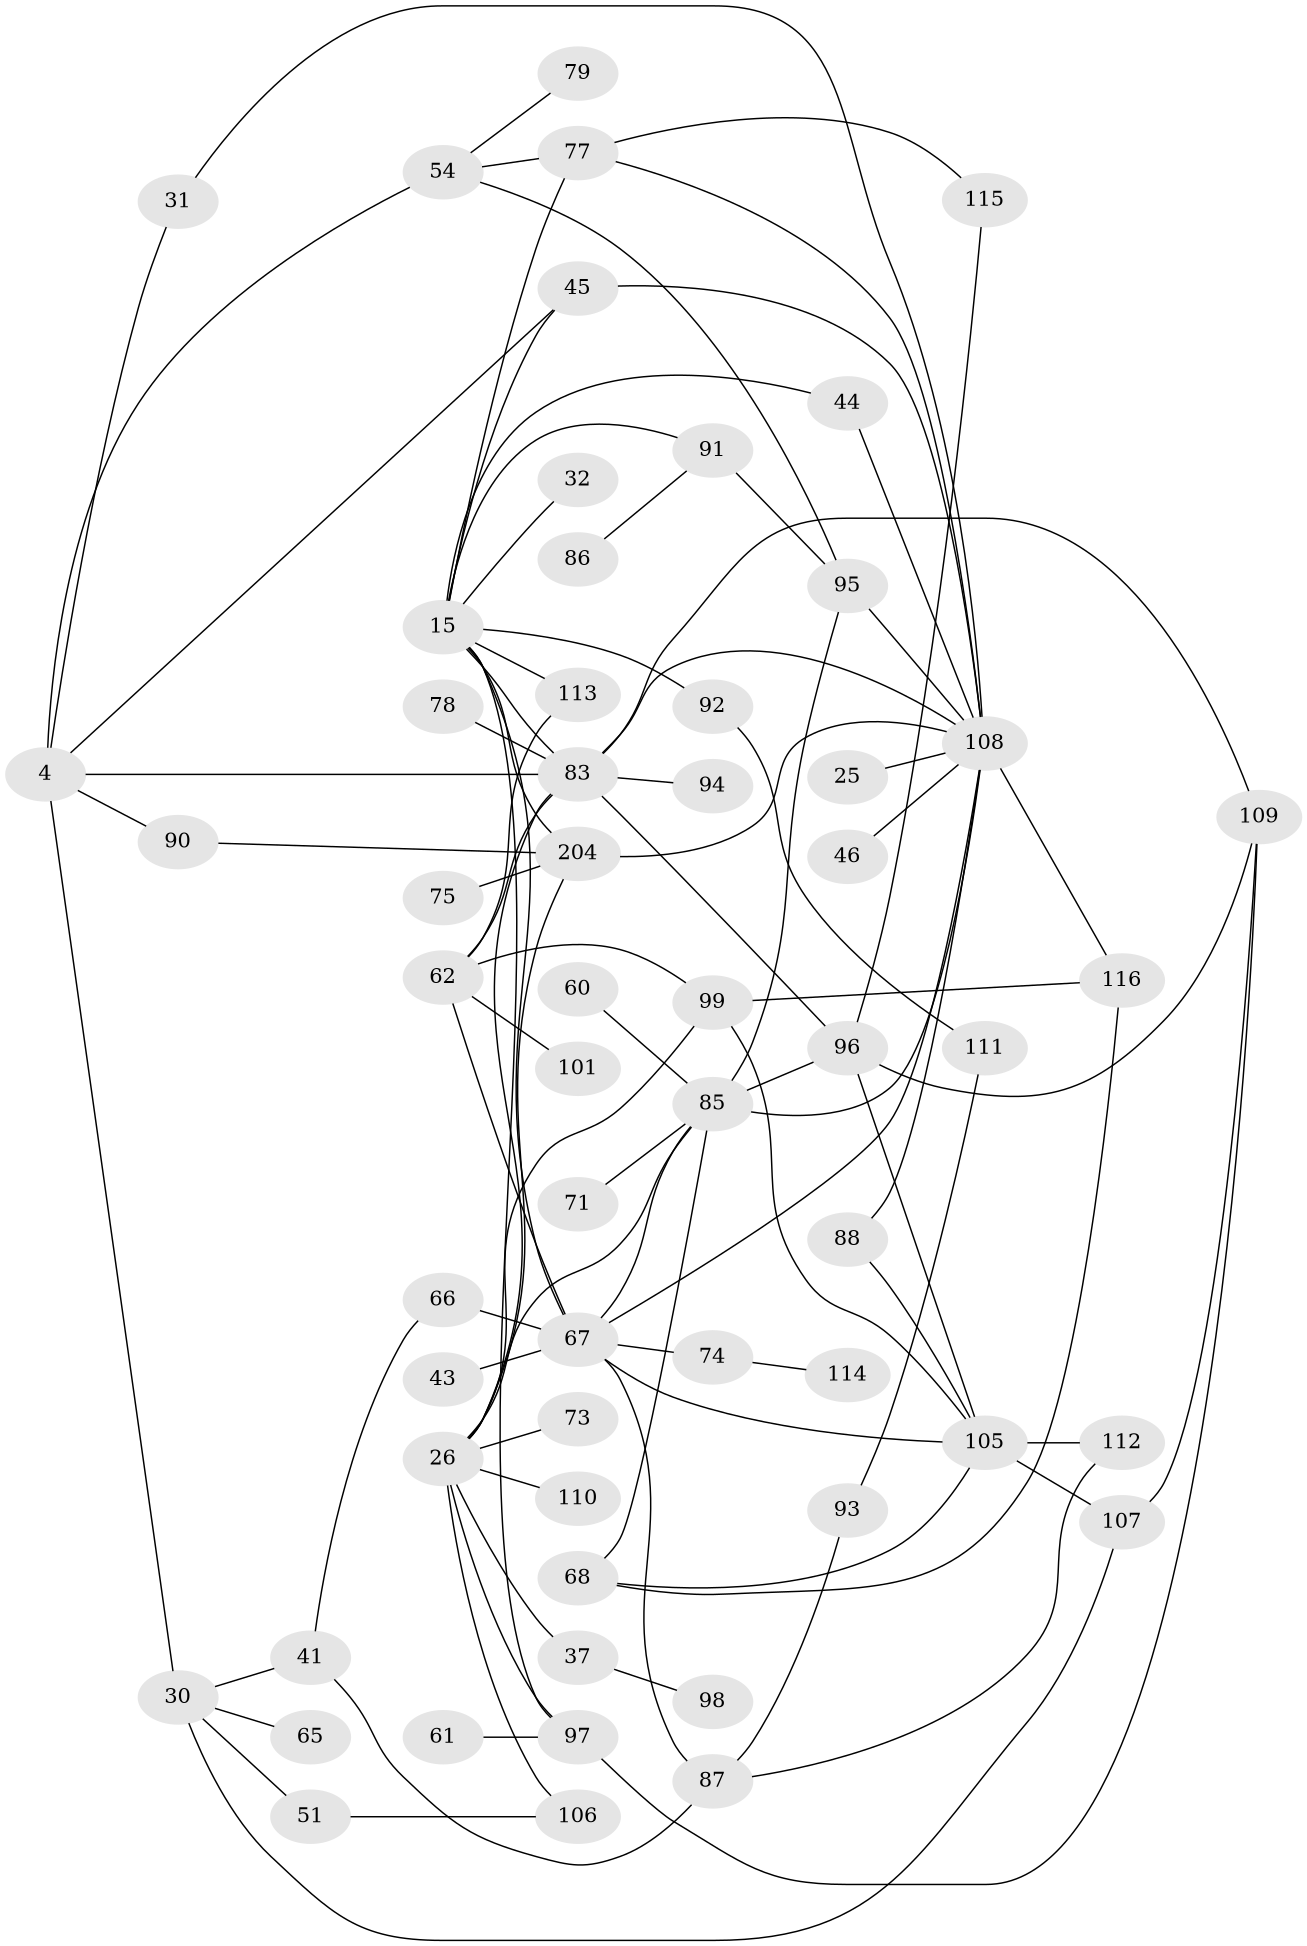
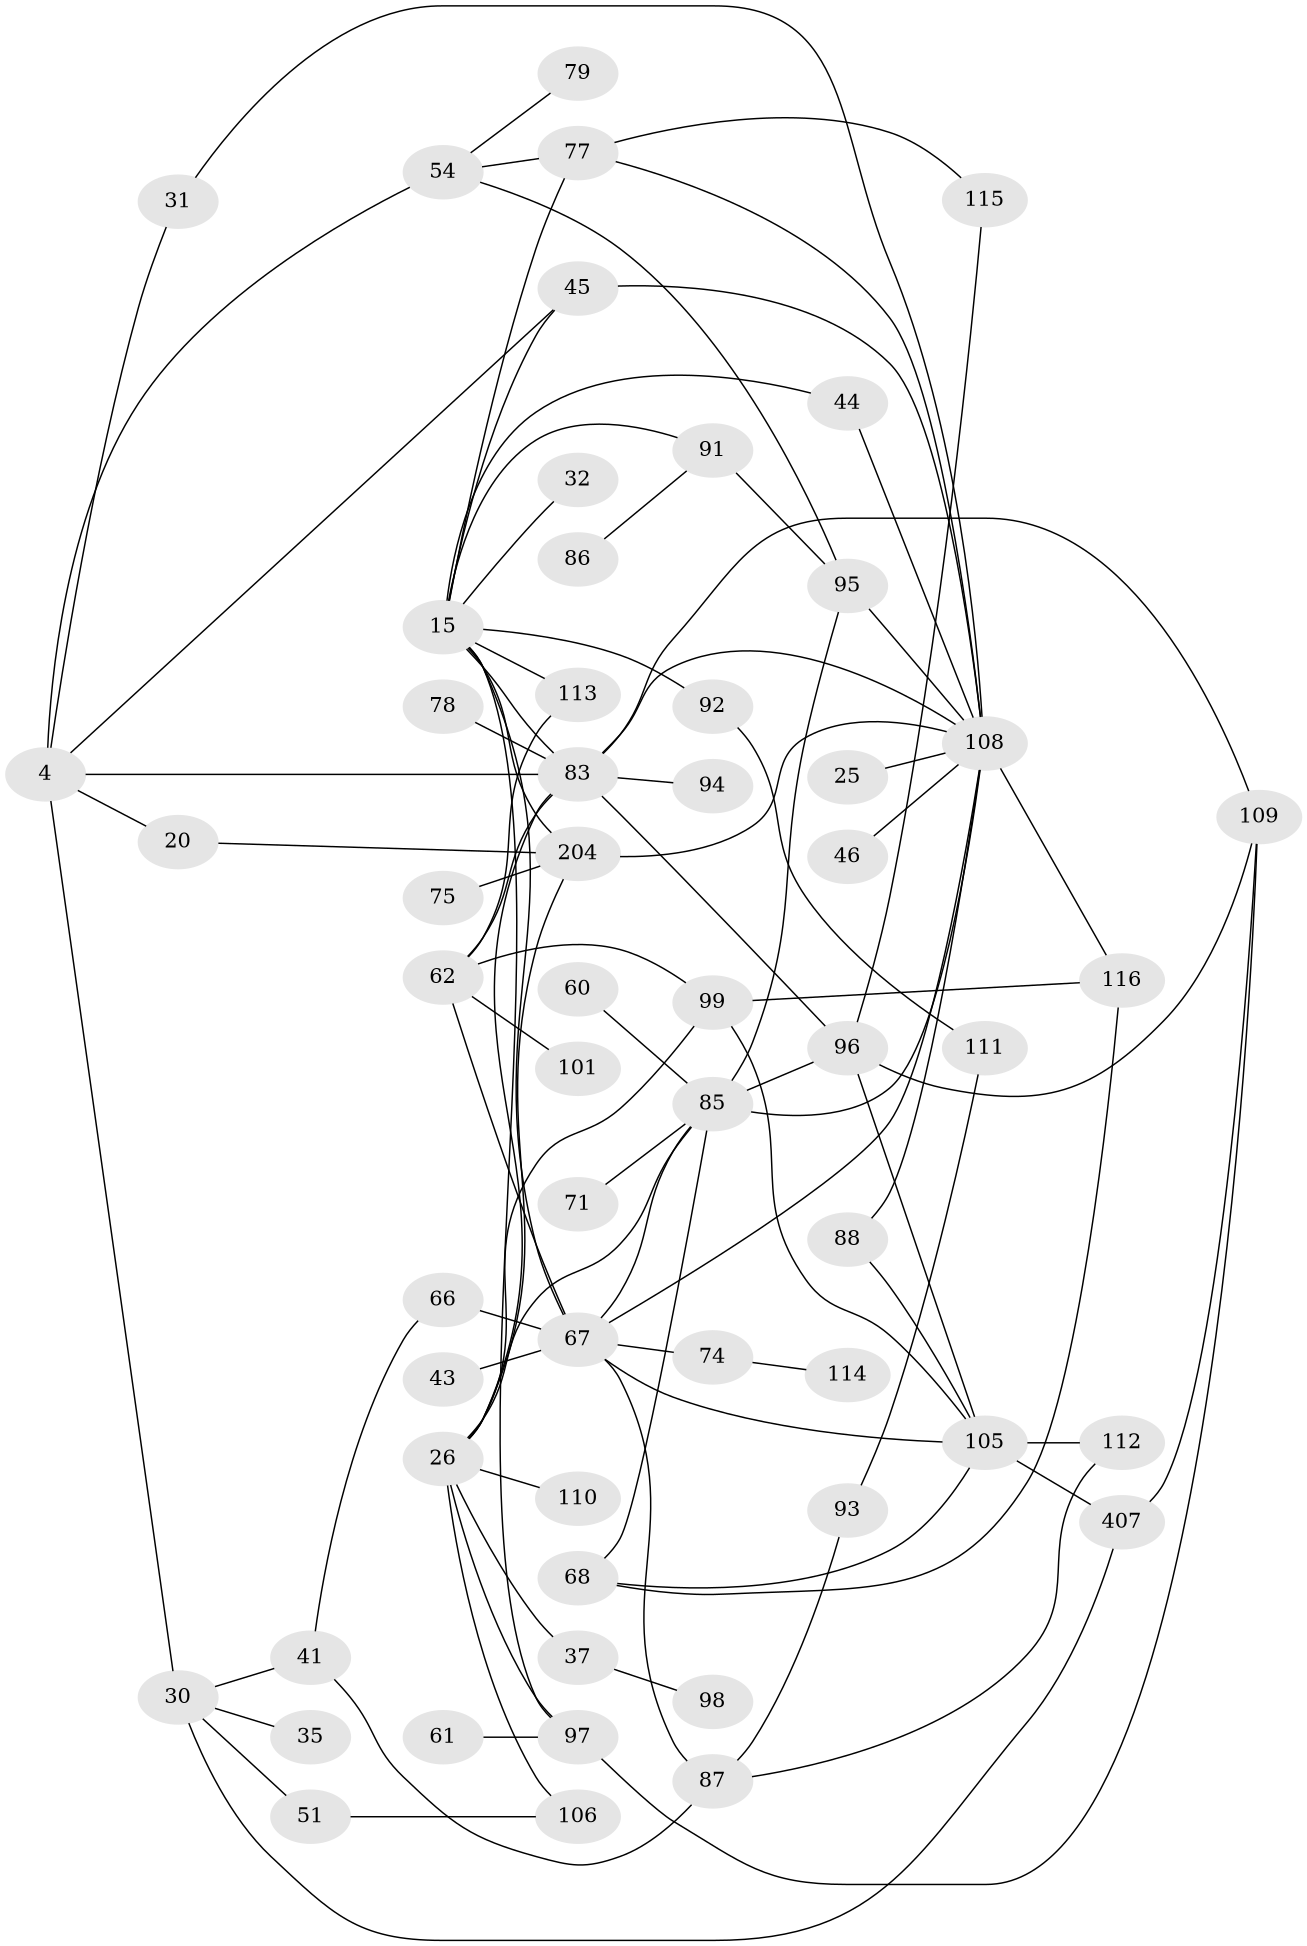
node "90": label "90" -> "20"
node "73": removed
node "107": label "107" -> "407"
node "65": label "65" -> "35"
